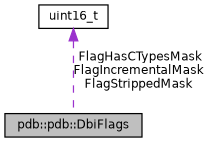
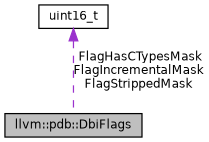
node "pdb::pdb::DbiFlags": label "pdb::pdb::DbiFlags" -> "llvm::pdb::DbiFlags"
